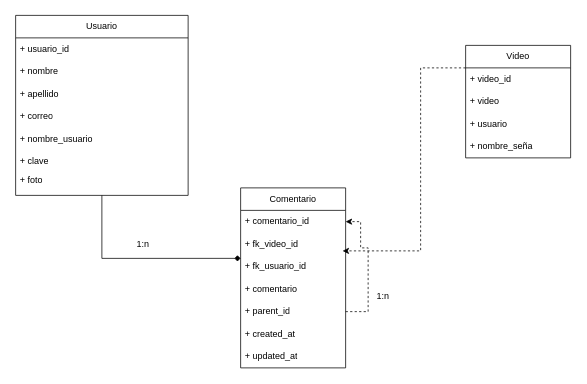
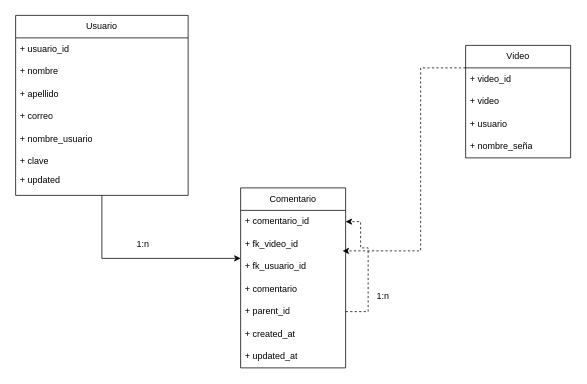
node "+ foto": label "+ foto" -> "+ updated"
edge "Usuario" -> "+ fk_usuario_id": arrowhead diamond -> classic
